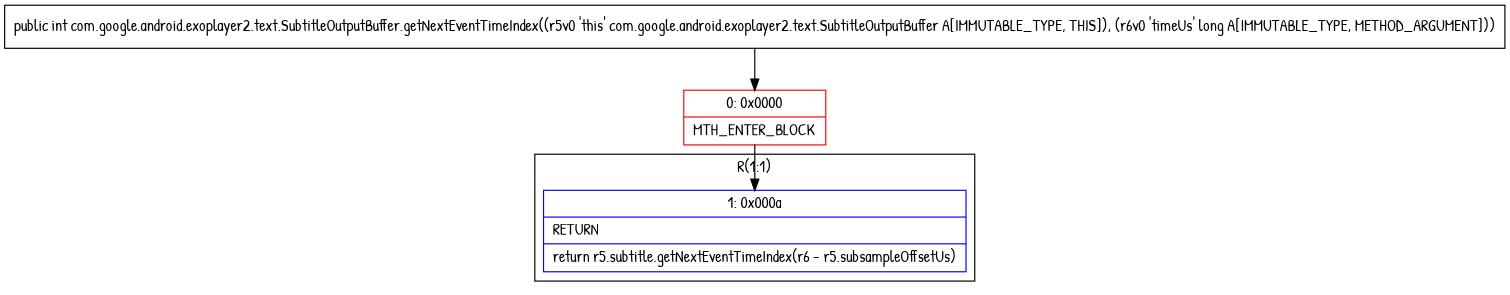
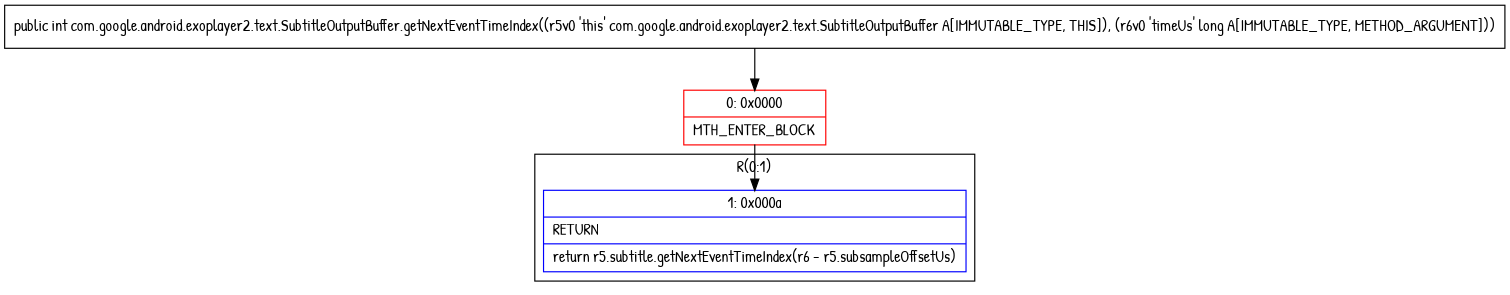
cluster "R(1:1)": label "R(1:1)" -> "R(0:1)"
